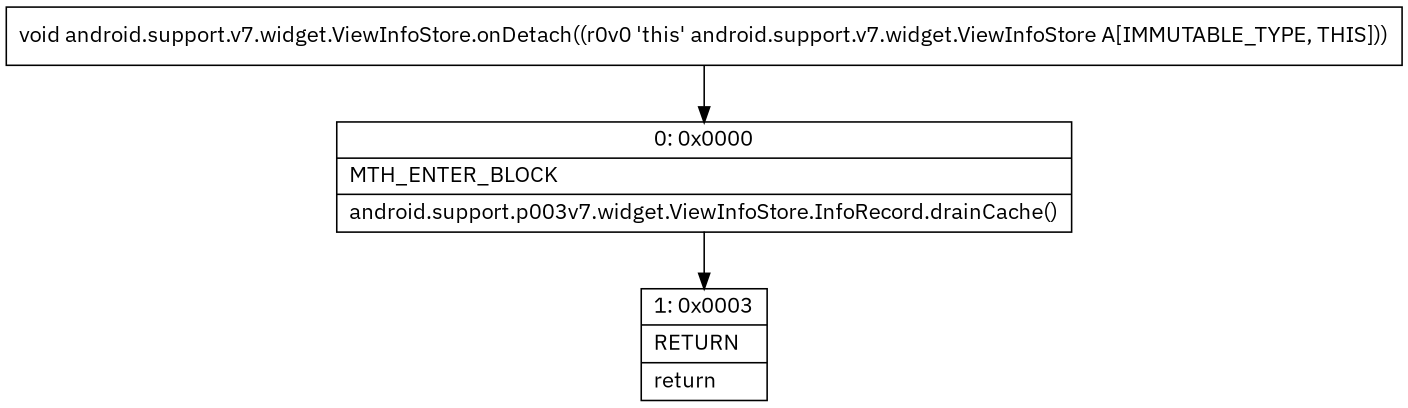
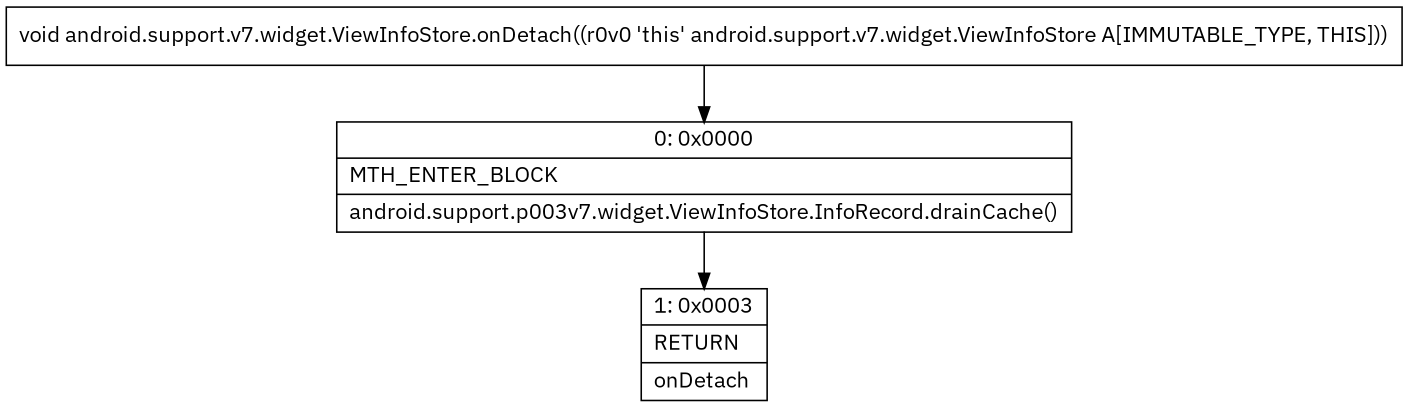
node "1: 0x0003": text "return" -> "onDetach"
